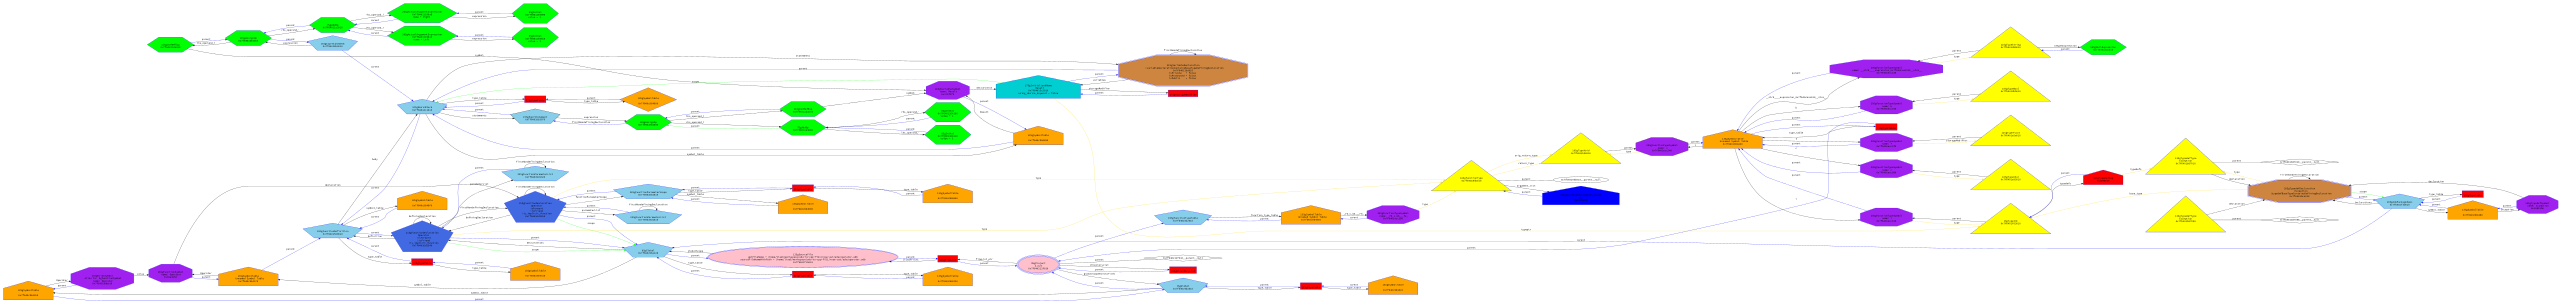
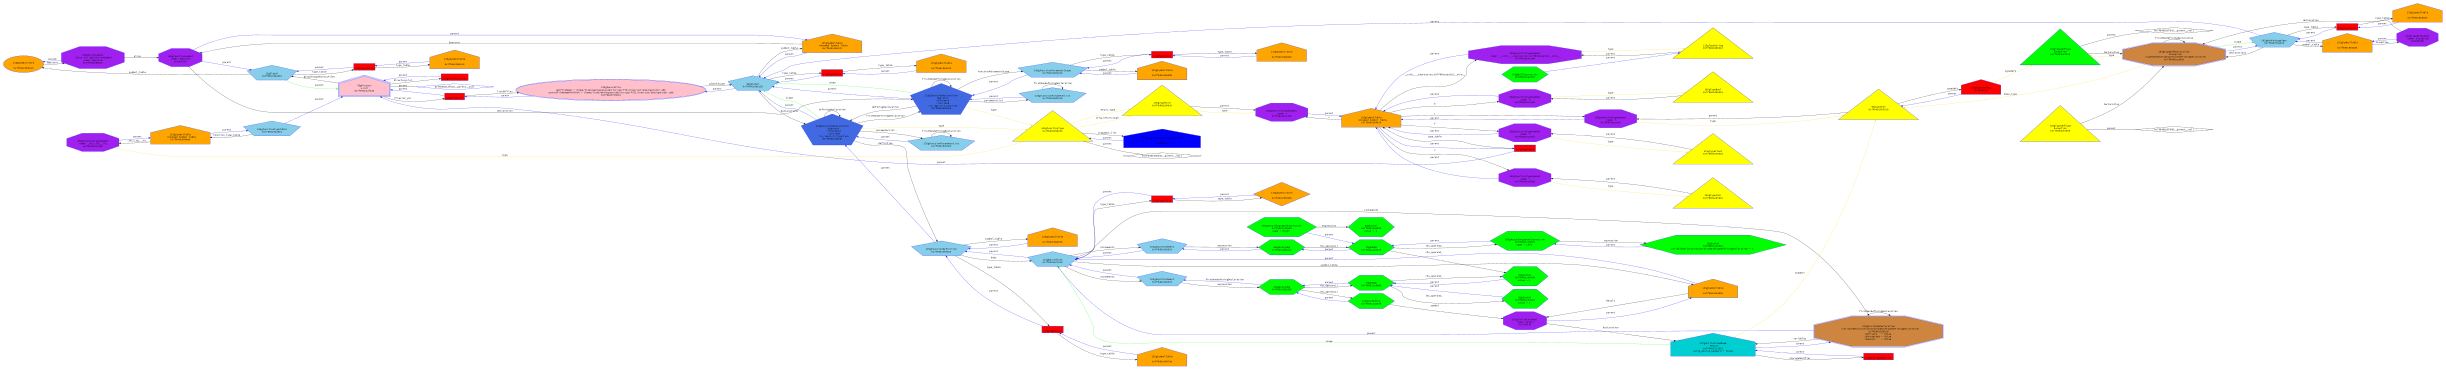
edge "8SgIntVal 0x7f6401164090 value = 1" -> "26SgActualArgumentExpression 0x7f64011190a8 name = Right": removed, label "parent"
node "13SgSymbolTable 0x7f640c964380": added
edge "7SgAddOp 0x7f64011a3010" -> "26SgActualArgumentExpression 0x7f64011190a8 name = Right": now "7SgAddOp 0x7f64011a3010" -> "8SgIntVal 0x7f6401164190 value = 1"
node "8SgIntVal 0x7f6401164010 value = 1": label "8SgIntVal 0x7f6401164010 value = 1" -> "8SgIntVal 0x7f6401164010 variableDeclarationContainsBaseTypeDefiningDeclaration = 1"
node "11SgVarRefExp 0x7f64011da010": removed
node "12SgTypeString 0x7f6401d80010": color blue -> black
edge "12SgTypeString 0x7f6401d80010" -> "16SgNullExpression 0x7f640caac010": removed, label "lengthExpression"
node "10SgTypeBool 0x7f6401dbb010": color blue -> black
node "15SgExprStatement 0x7f64010b3070": color black -> blue
edge "7SgAddOp 0x7f64011a3080" -> "10SgAssignOp 0x7f64010e2080": color green -> blue
edge "20SgFunctionTypeSymbol name: f 0x7f6401ecc0f0" -> "11SgTypeFloat 0x7f6401e5e010": label "storageModifier" -> "type"
node "20SgFunctionTypeSymbol name: v 0x7f6401ecc240": color black -> blue
node "13SgTypedefType Exception 0x7f6401b87010": fillcolor yellow -> green
node "0x7f640195b010__parent__null": shape ellipse -> diamond
edge "9SgProject a.out 0x7f640212f010" -> "19SgFunctionTypeTable 0x7f64019a2010": reversed
edge "12SgBasicBlock 0x7f64014c1010" -> "15SgExprStatement 0x7f64010b3010": added, label "statements"
edge "13SgSymbolTable Unnamed Symbol Table 0x7f640c964170" -> "20SgFunctionDefinition 0x7f6401569010": now "13SgSymbolTable Unnamed Symbol Table 0x7f640c964170" -> "8SgGlobal 0x7f640c9ba128"
node "0x7f640212f010__parent__null": color black -> blue
node "9SgProject a.out 0x7f640212f010": shape ellipse -> house
edge "8SgGlobal 0x7f640c9ba010" -> "9SgProject a.out 0x7f640212f010": color blue -> green
node "13SgSymbolTable 0x7f640c964010": shape house -> ellipse
edge "13SgSymbolTable 0x7f640c964010" -> "8SgGlobal 0x7f640c9ba010": now "16SgFunctionSymbol name: Operator 0x16e4250" -> "8SgGlobal 0x7f640c9ba010"
